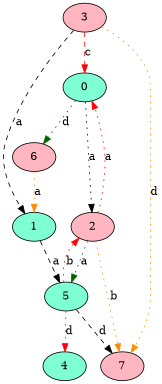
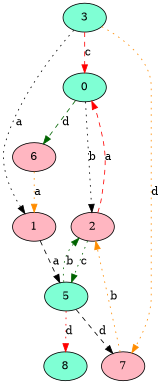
node "3": fillcolor lightpink -> aquamarine
edge "3" -> "1": style dashed -> dotted
edge "0" -> "6": style dotted -> dashed
edge "0" -> "2": label "a" -> "b"
edge "2" -> "0": style dotted -> dashed
node "1": fillcolor aquamarine -> lightpink
edge "5" -> "2": color red -> darkgreen
edge "2" -> "5": label "a" -> "c"
edge "2" -> "7": reversed
node "4": label "4" -> "8"
